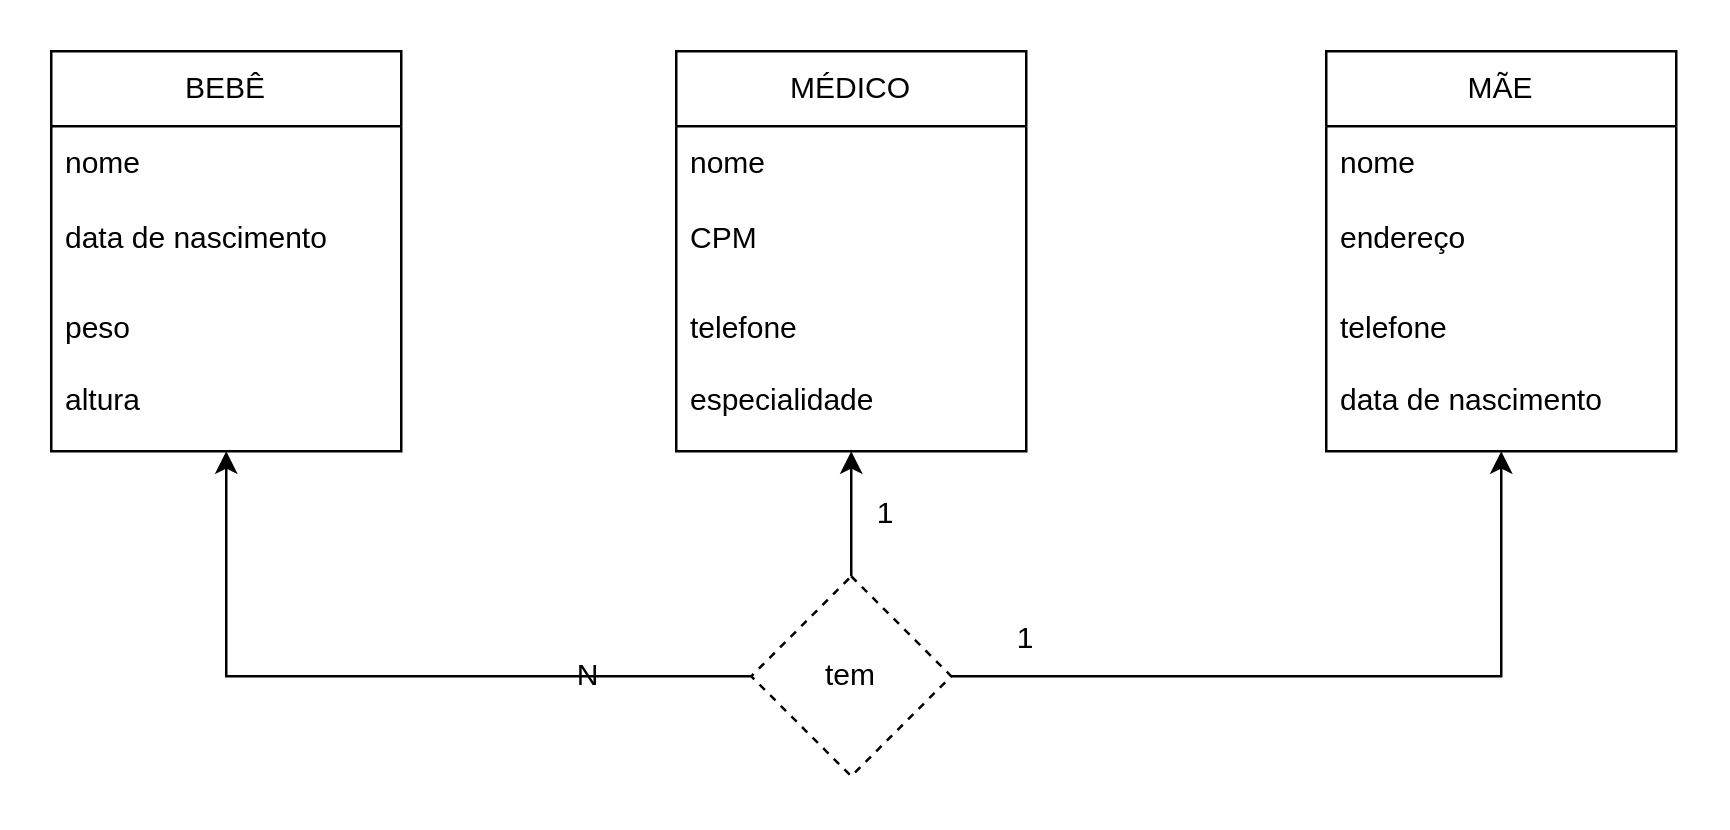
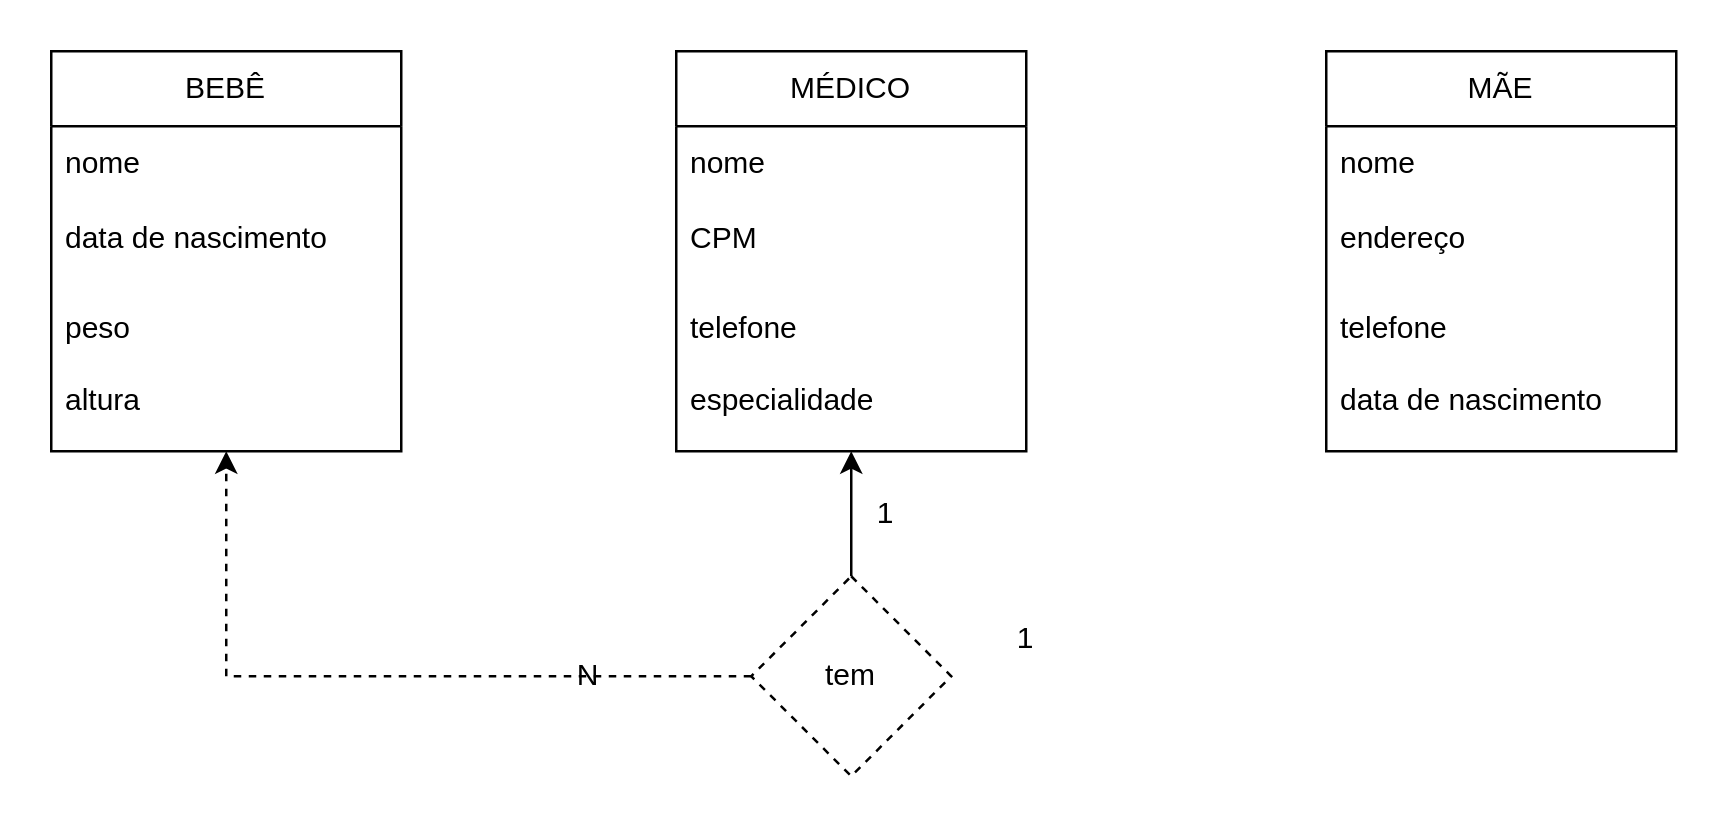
edge "tem" -> "peso altura": style solid -> dashed
edge "tem" -> "MÃE": removed
